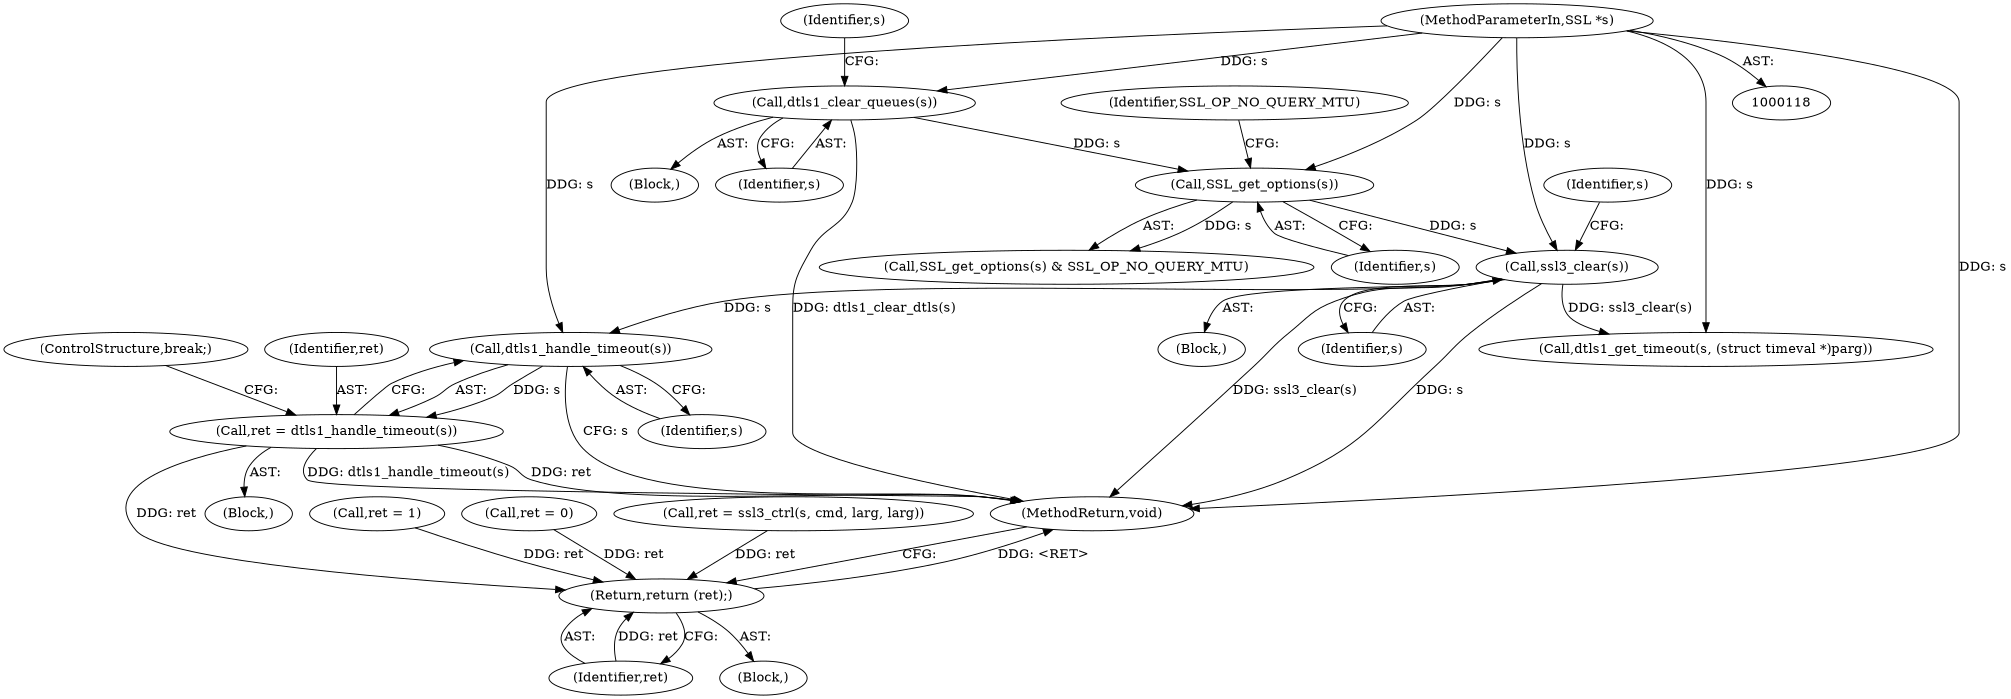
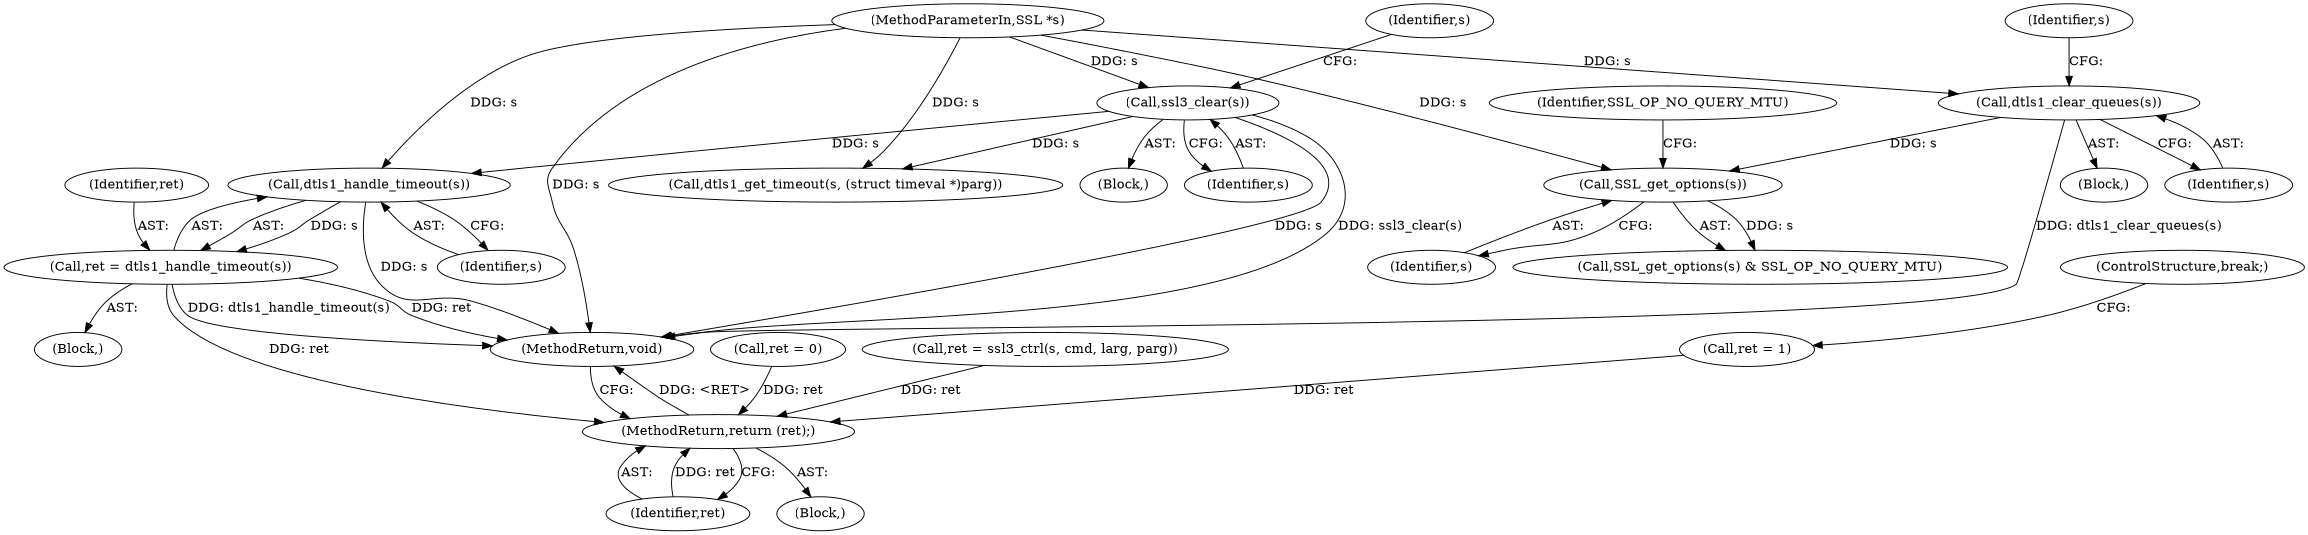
node "1000118": removed
edge "(Call,SSL_get_options(s))" -> "(Call,ssl3_clear(s))": removed, label "DDG: s"
edge "(Call,dtls1_clear_queues(s))" -> "(MethodReturn,void)": label "DDG: dtls1_clear_dtls(s)" -> "DDG: dtls1_clear_queues(s)"
edge "(Call,ssl3_clear(s))" -> "(Call,dtls1_get_timeout(s, (struct timeval *)parg))": label "DDG: ssl3_clear(s)" -> "DDG: s"
edge "(ControlStructure,break;)" -> "(Call,ret = dtls1_handle_timeout(s))": now "(ControlStructure,break;)" -> "(Call,ret = 1)"
edge "(Call,ret = dtls1_handle_timeout(s))" -> "(Call,dtls1_handle_timeout(s))": label "CFG: " -> "AST: "
edge "(Call,dtls1_handle_timeout(s))" -> "(MethodReturn,void)": label "CFG: s" -> "DDG: s"
node "(Call,ret = ssl3_ctrl(s, cmd, larg, larg))": label "(Call,ret = ssl3_ctrl(s, cmd, larg, larg))" -> "(Call,ret = ssl3_ctrl(s, cmd, larg, parg))"
node "(Return,return (ret);)": label "(Return,return (ret);)" -> "(MethodReturn,return (ret);)"
